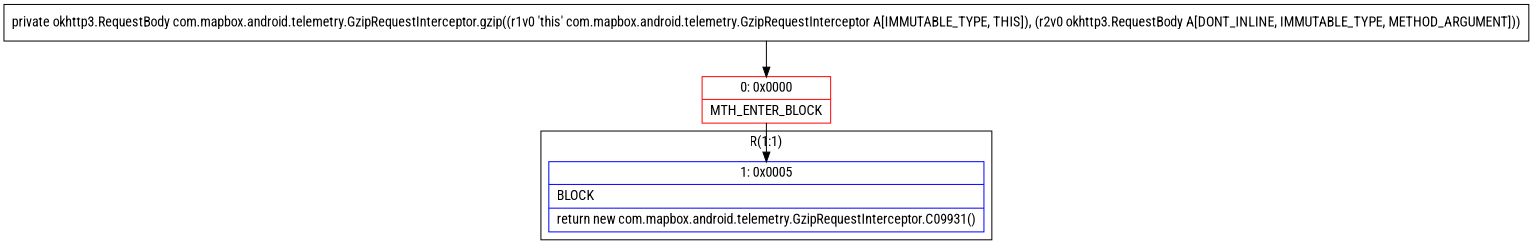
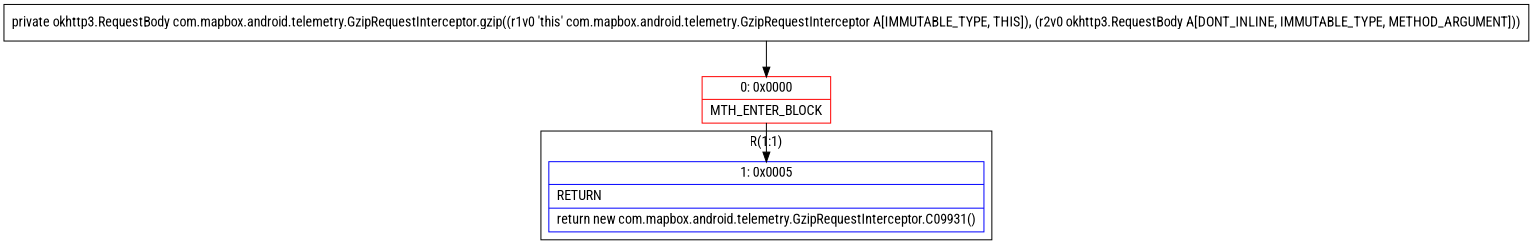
node "1: 0x0005": text "BLOCK" -> "RETURN"
